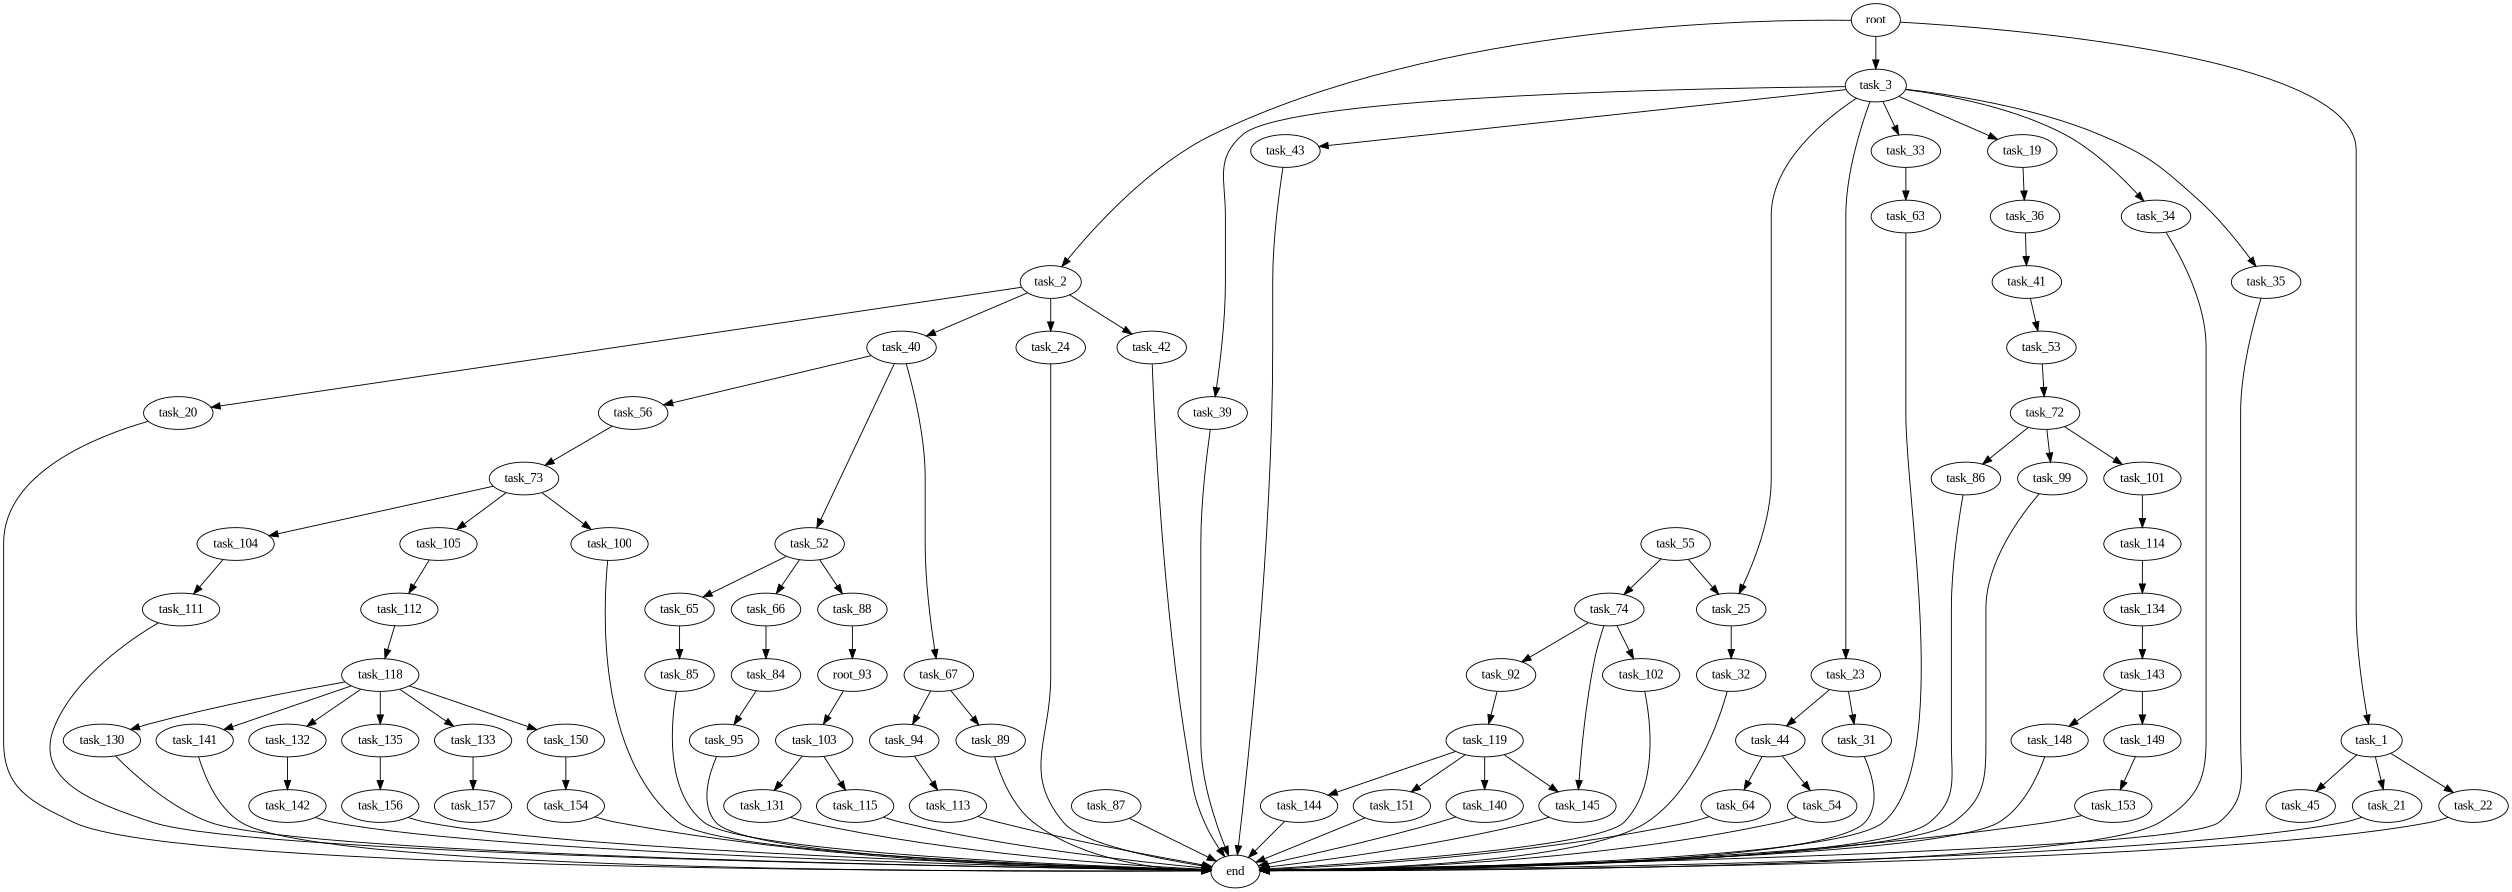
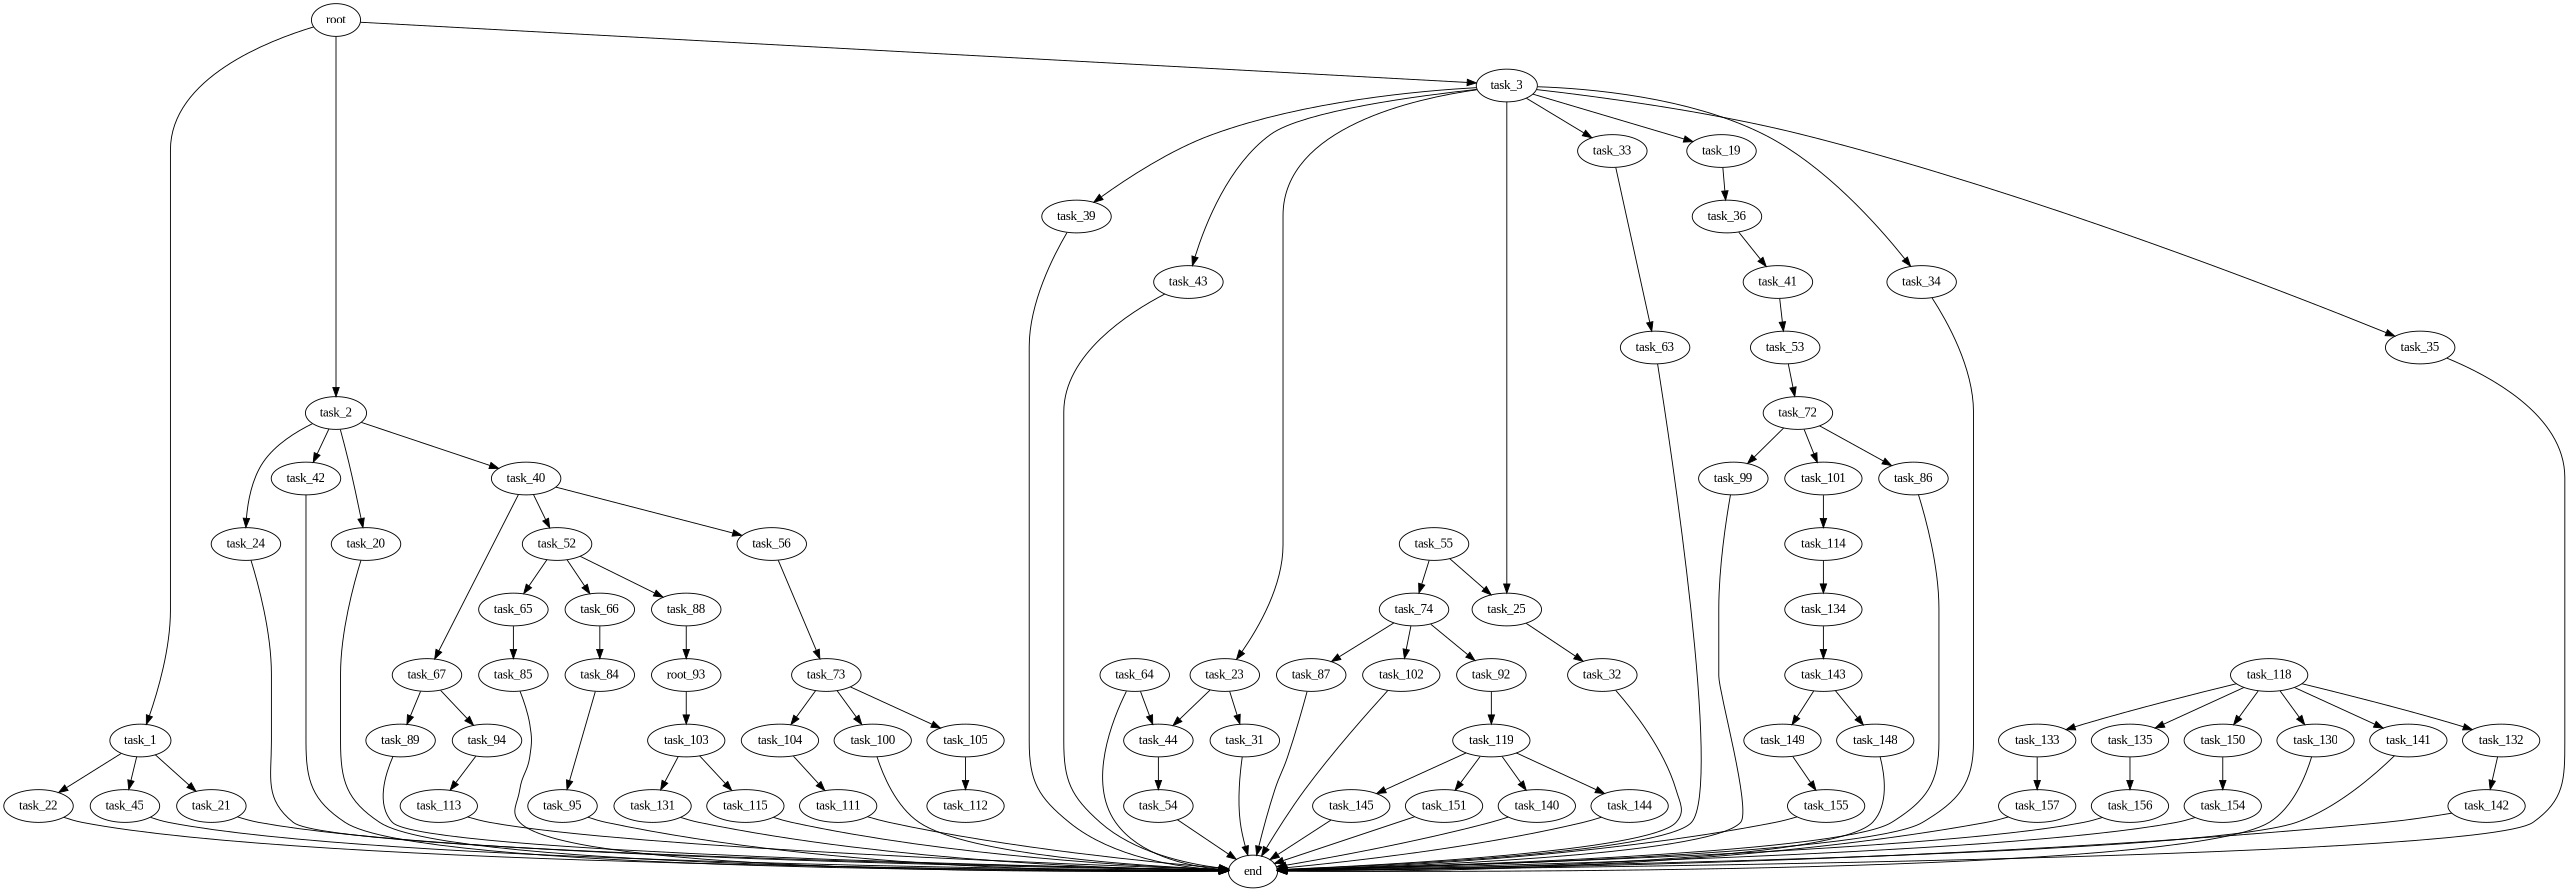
edge "task_112" -> "task_118": removed
edge "task_74" -> "task_145": now "task_74" -> "task_87"
edge "task_44" -> "task_64": reversed
node "task_153": label "task_153" -> "task_155"
edge "task_45" -> "end": added
edge "task_157" -> "end": added
